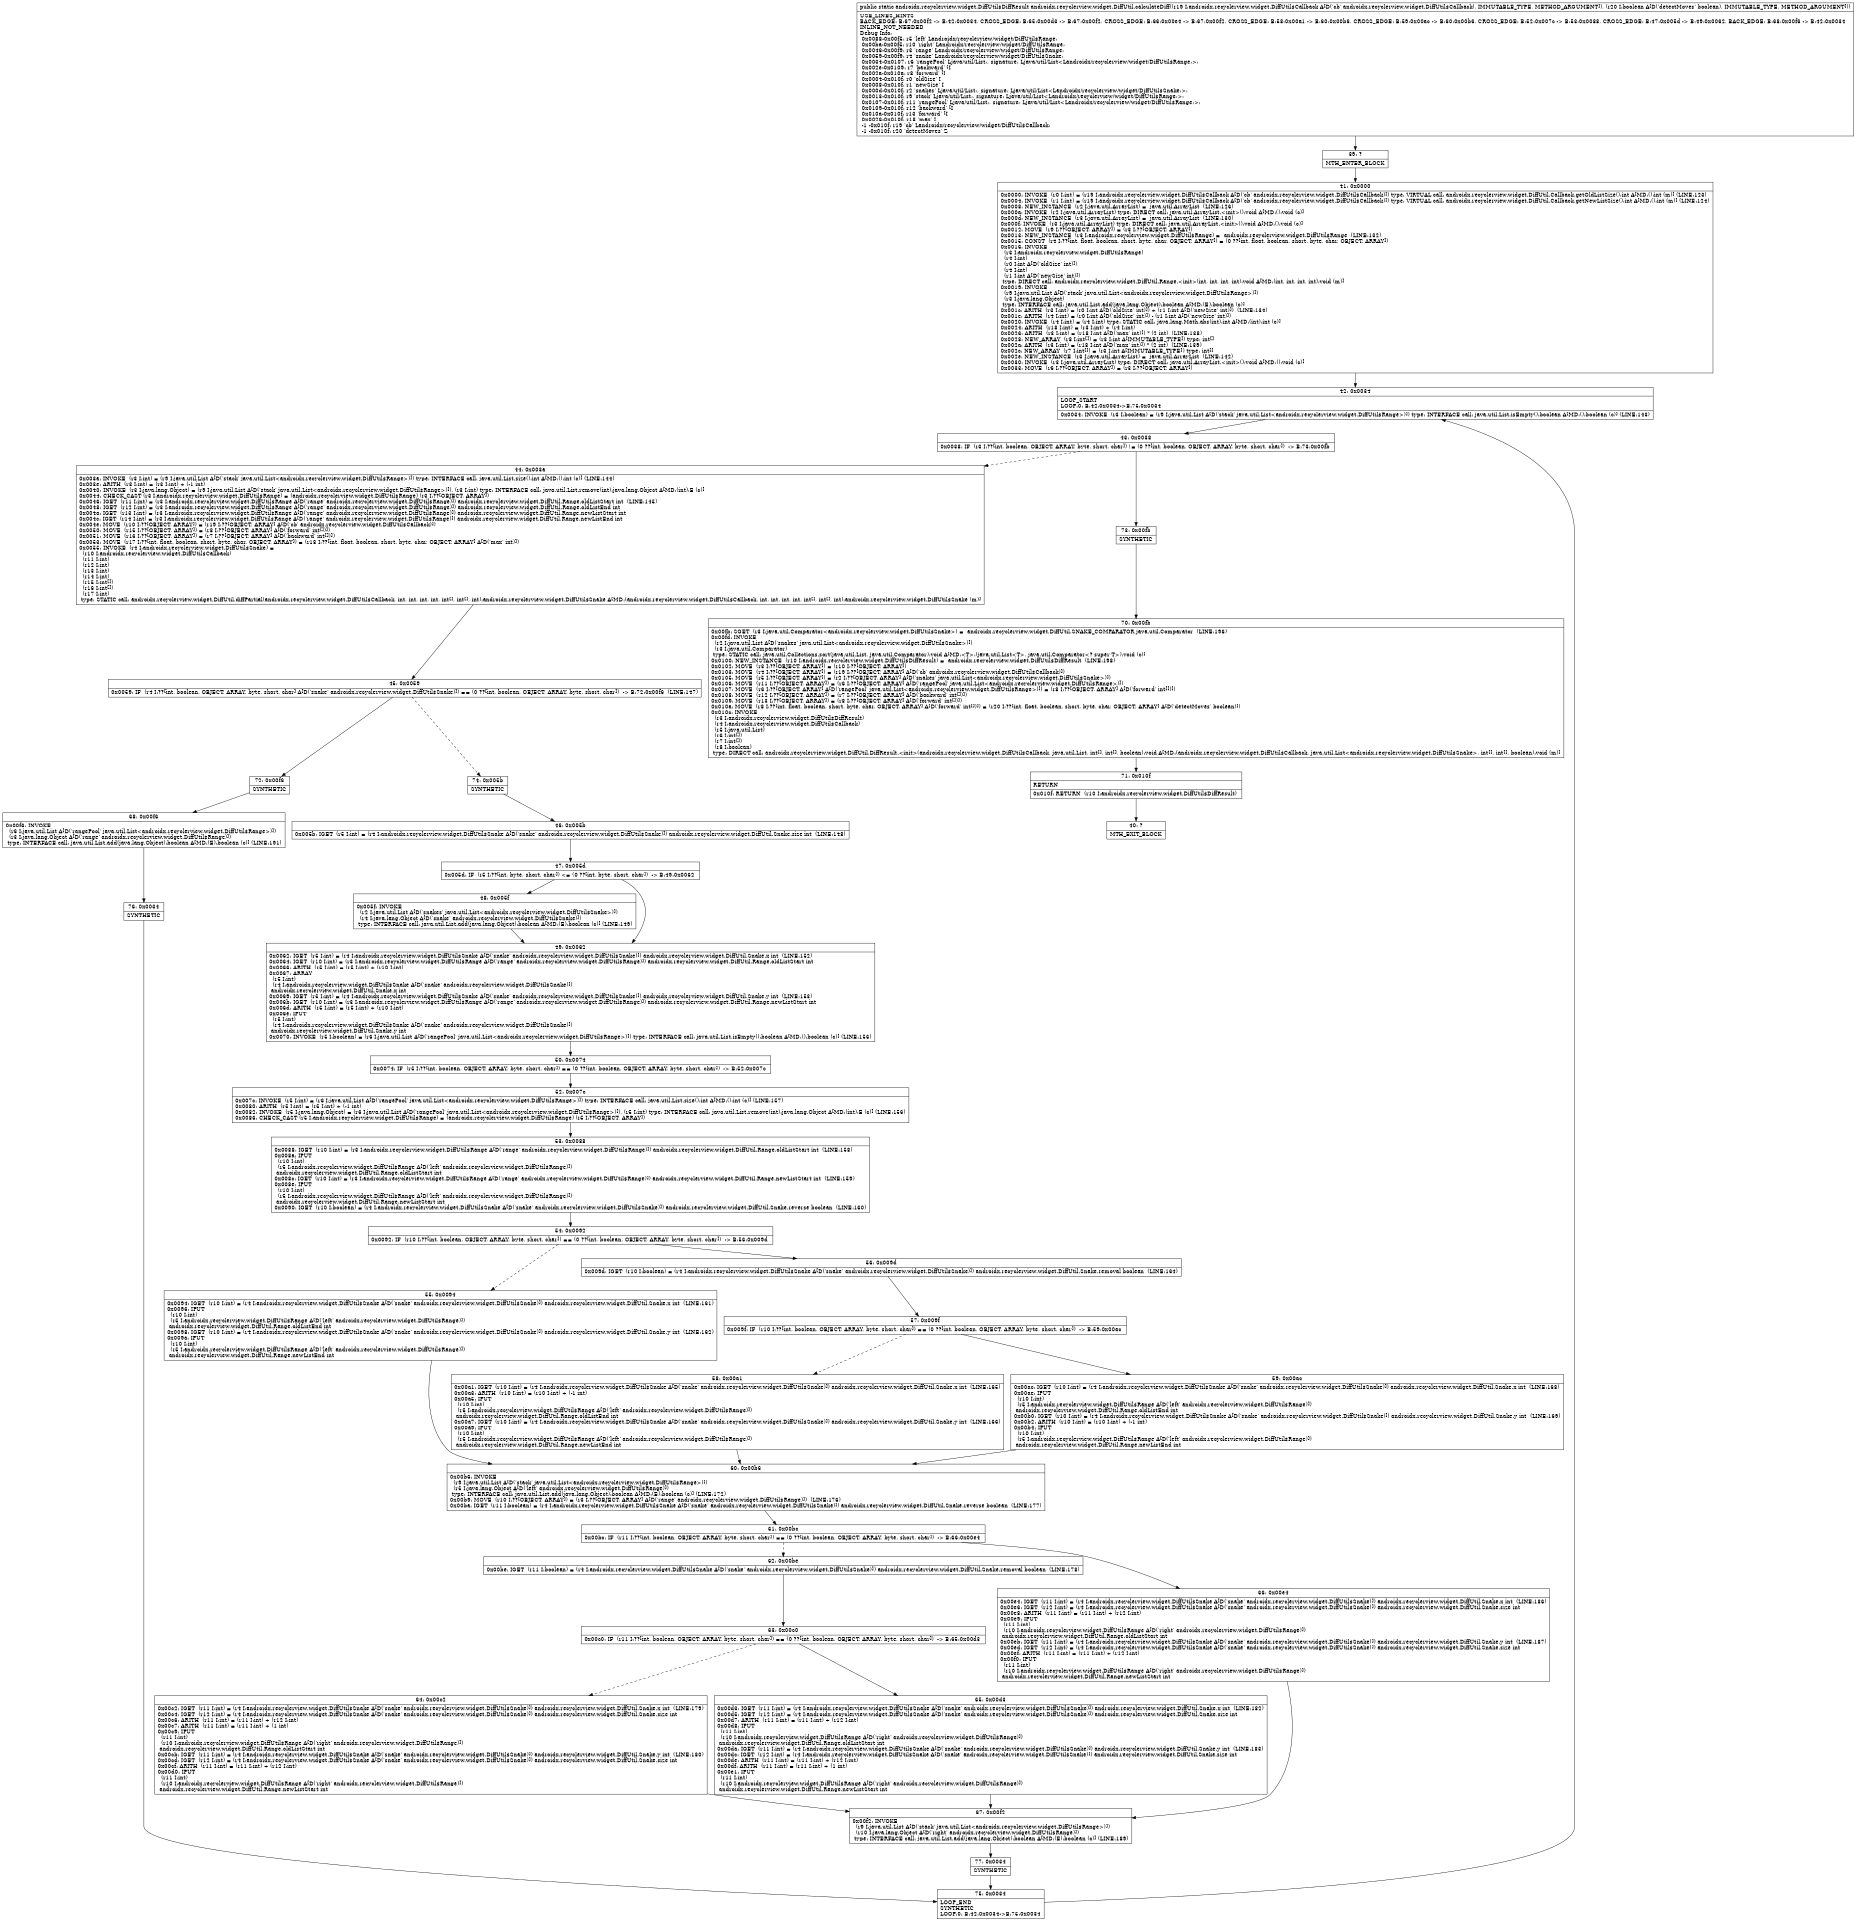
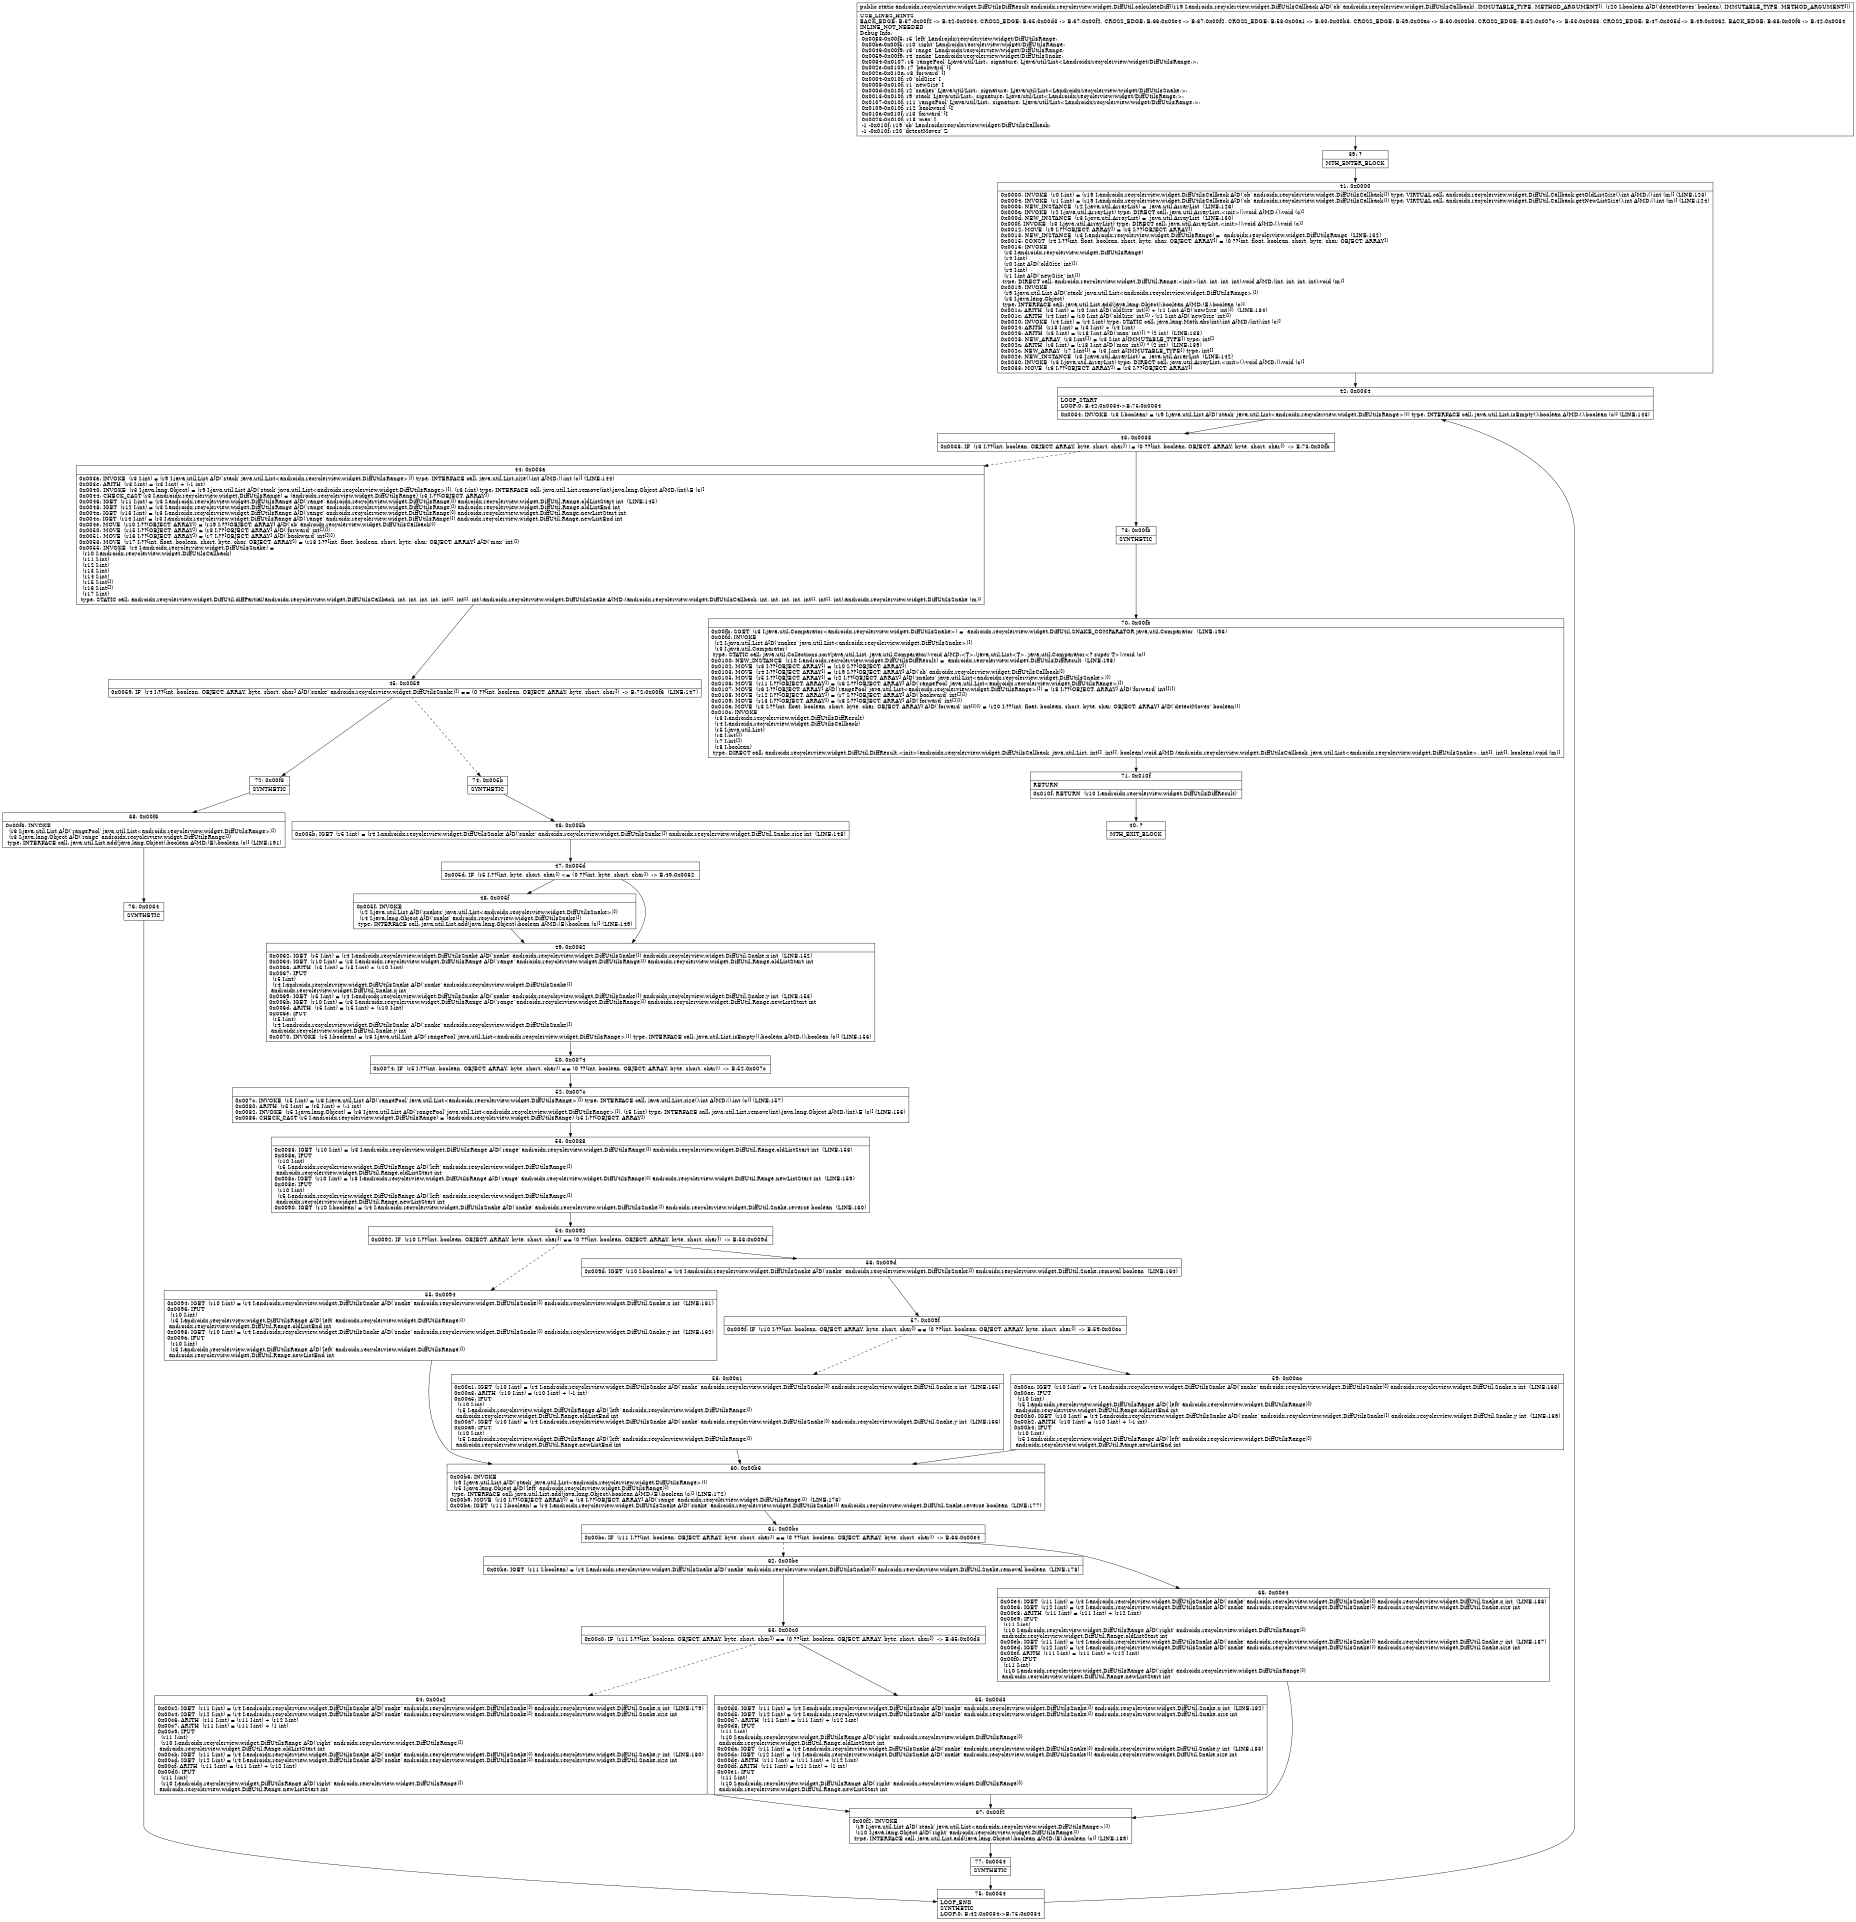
node "49: 0x0062": text "0x0067: ARRAY" -> "0x0067: IPUT"
